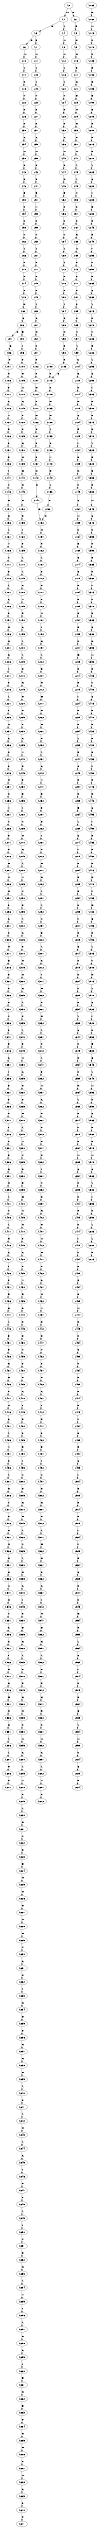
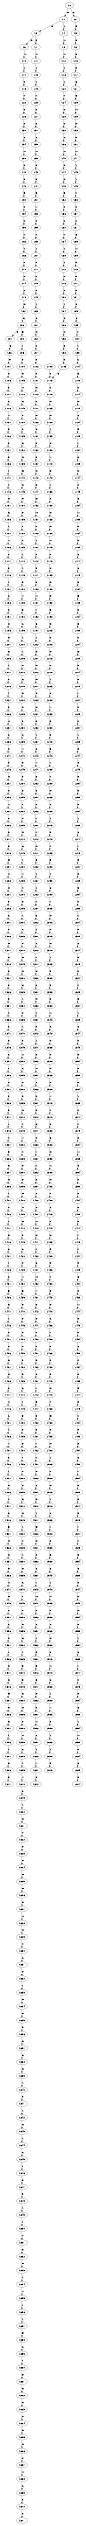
edge "S158" -> "S152": now "S158" -> "S163"
